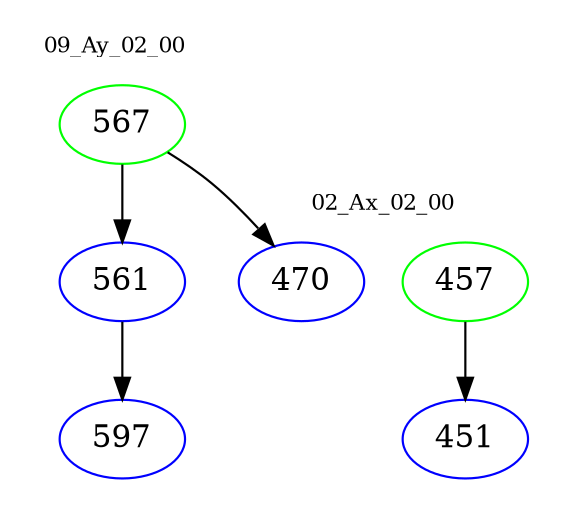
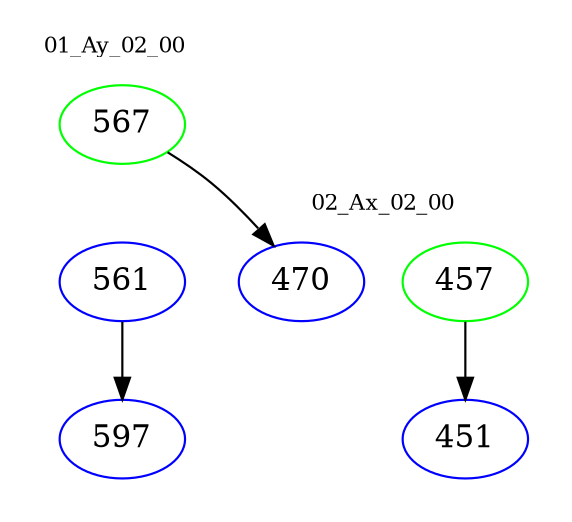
cluster "09_Ay_02_00": label "09_Ay_02_00" -> "01_Ay_02_00"
edge "567" -> "561": removed
